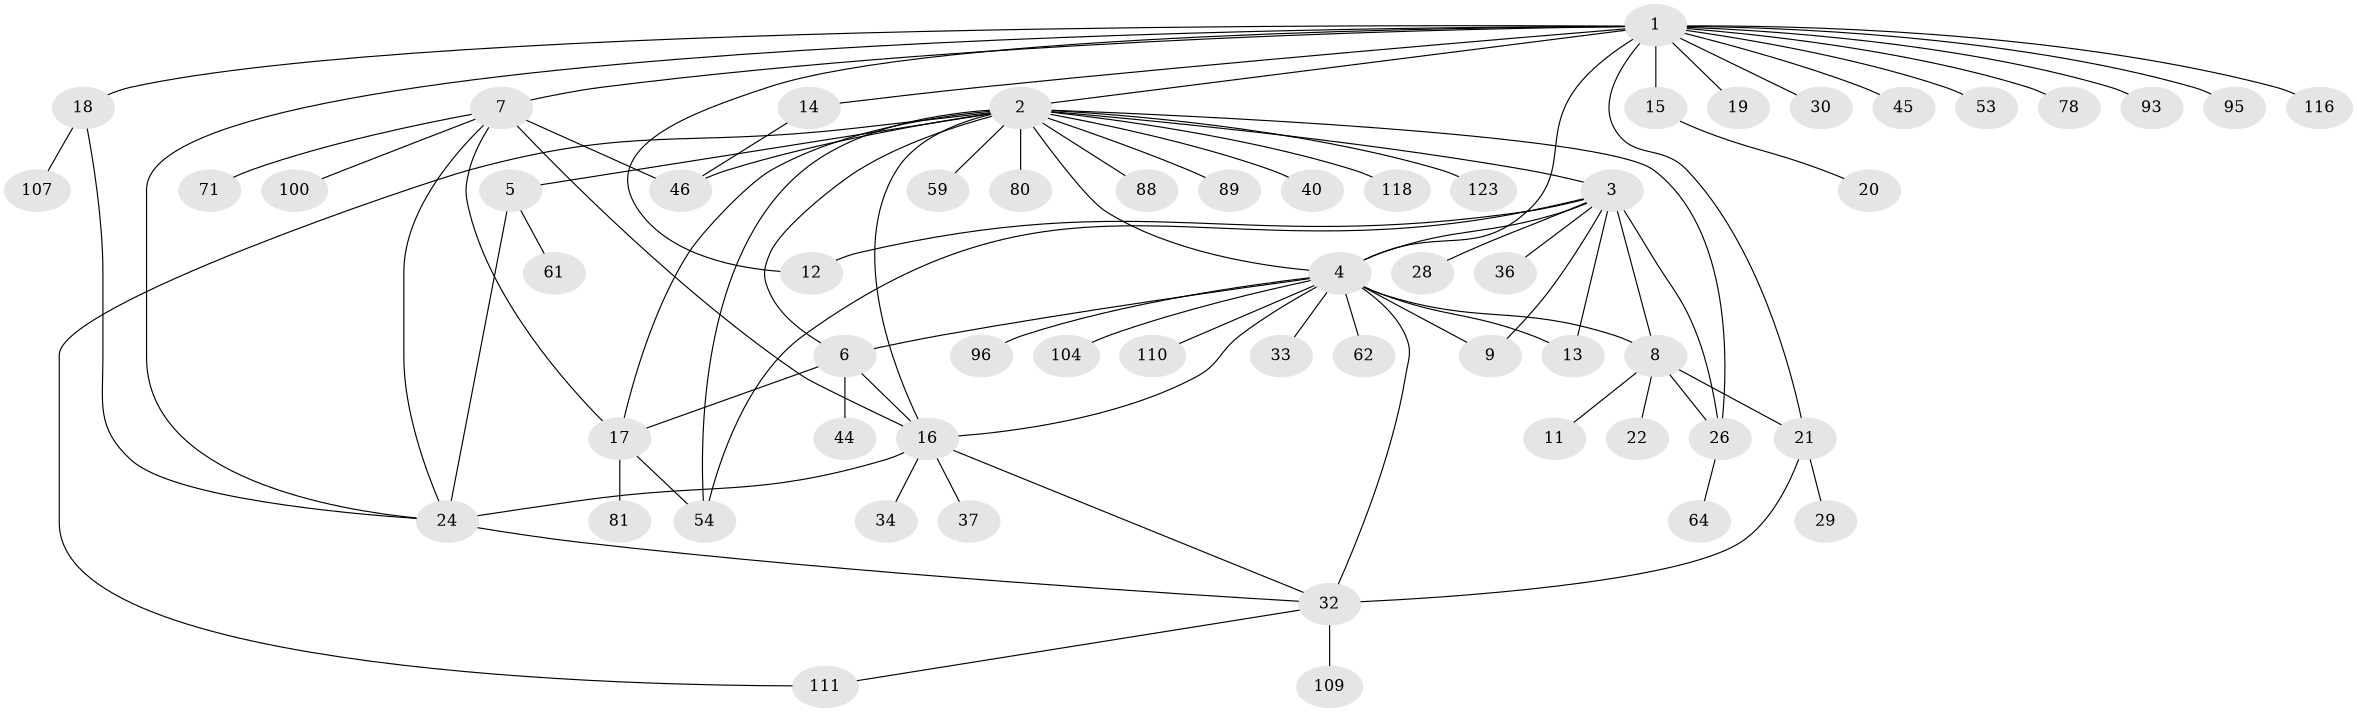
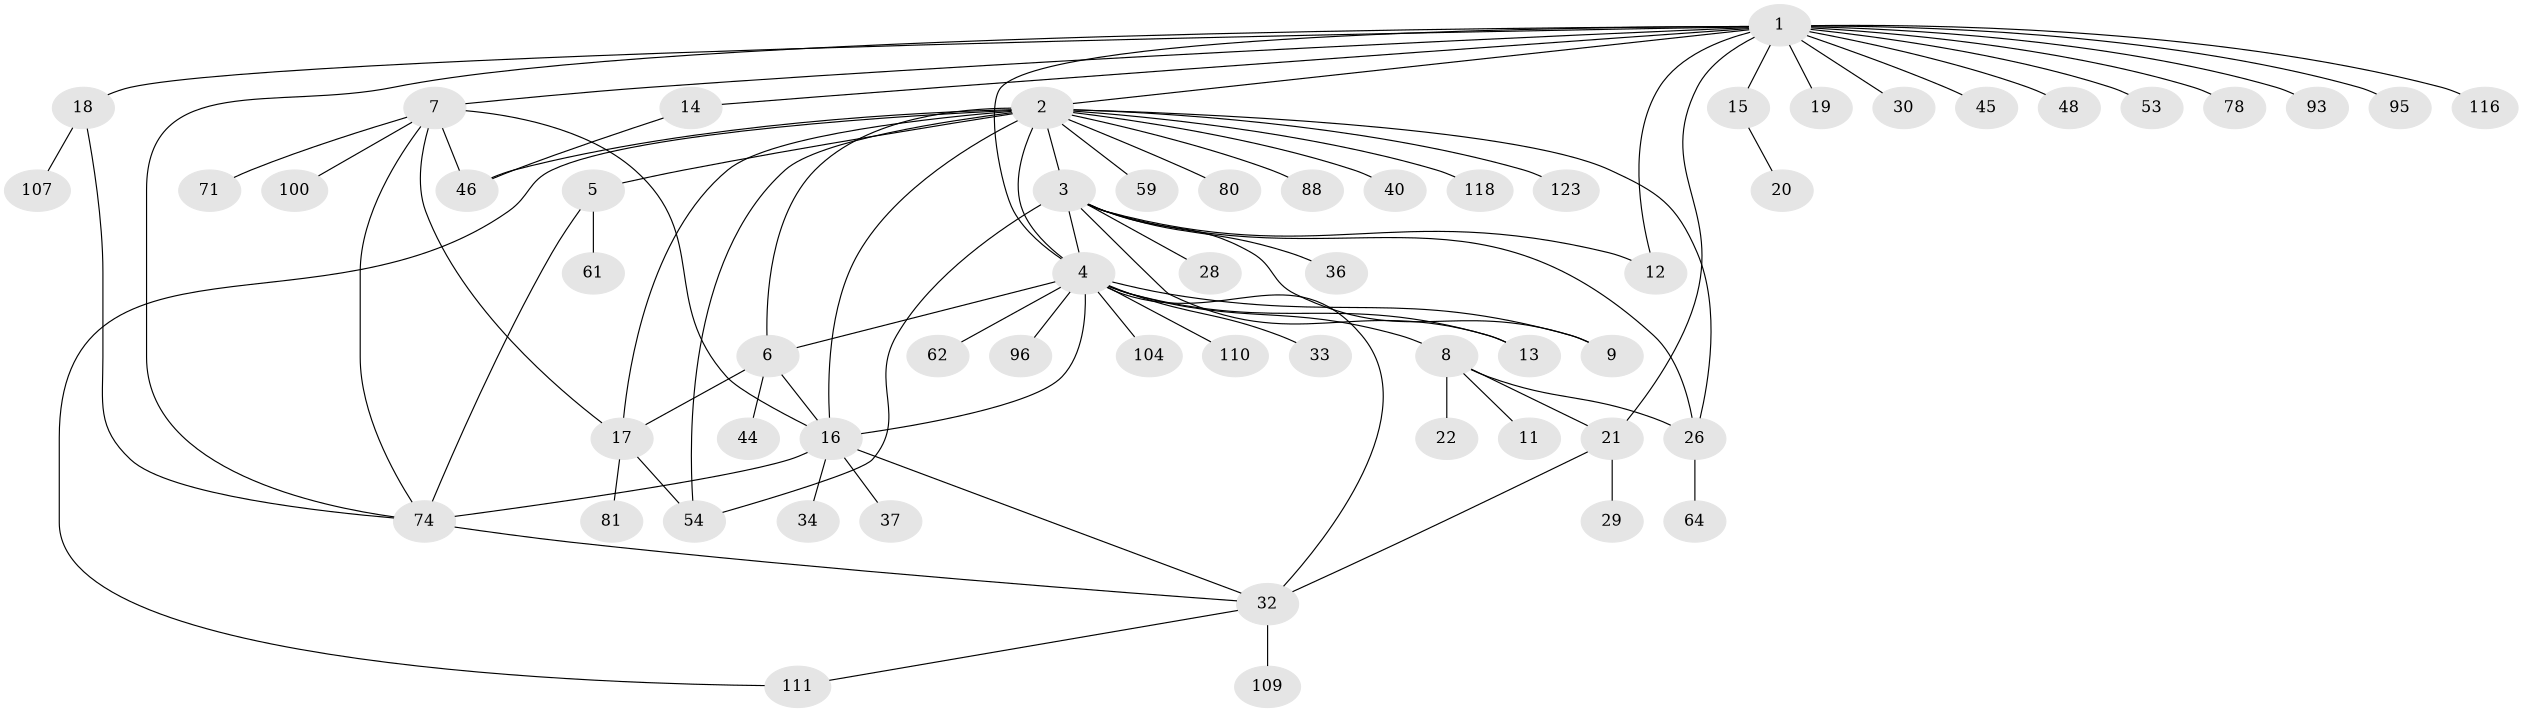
node "48": added
node "89": removed
edge "3" -- "8": removed
node "24": label "24" -> "74"
